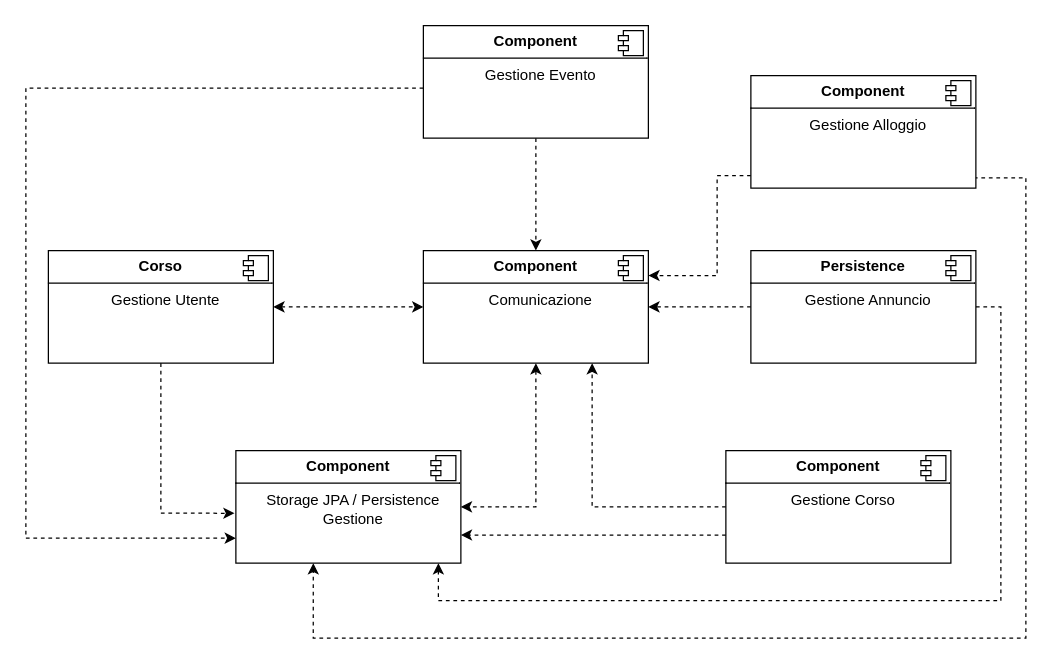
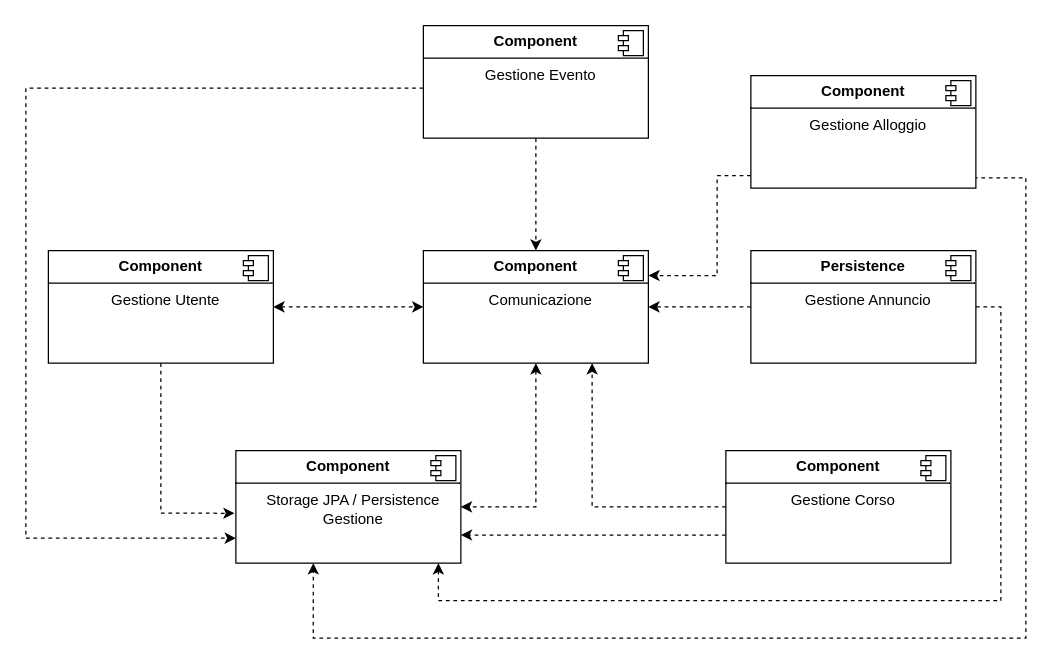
node "Corso Gestione Utente": label "Corso Gestione Utente" -> "Component Gestione Utente"
